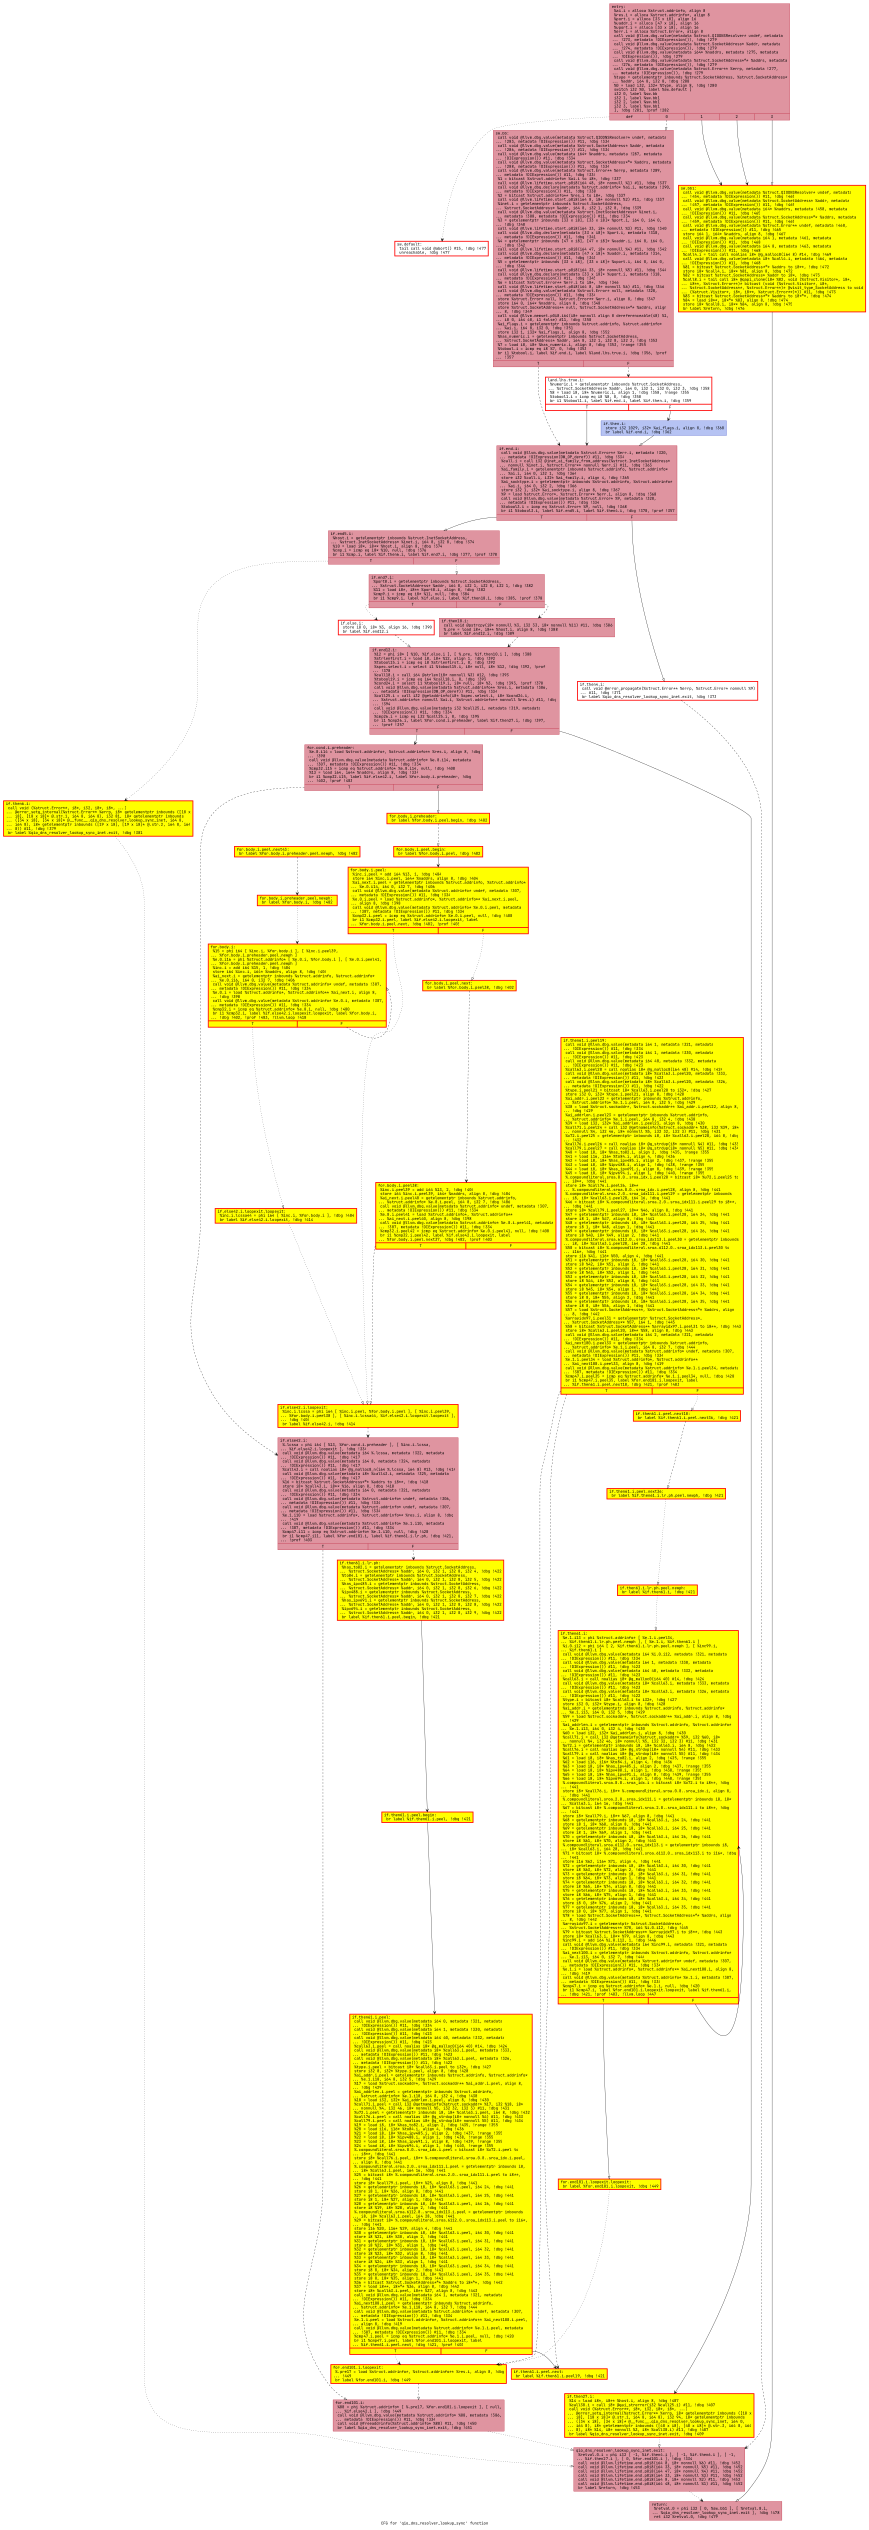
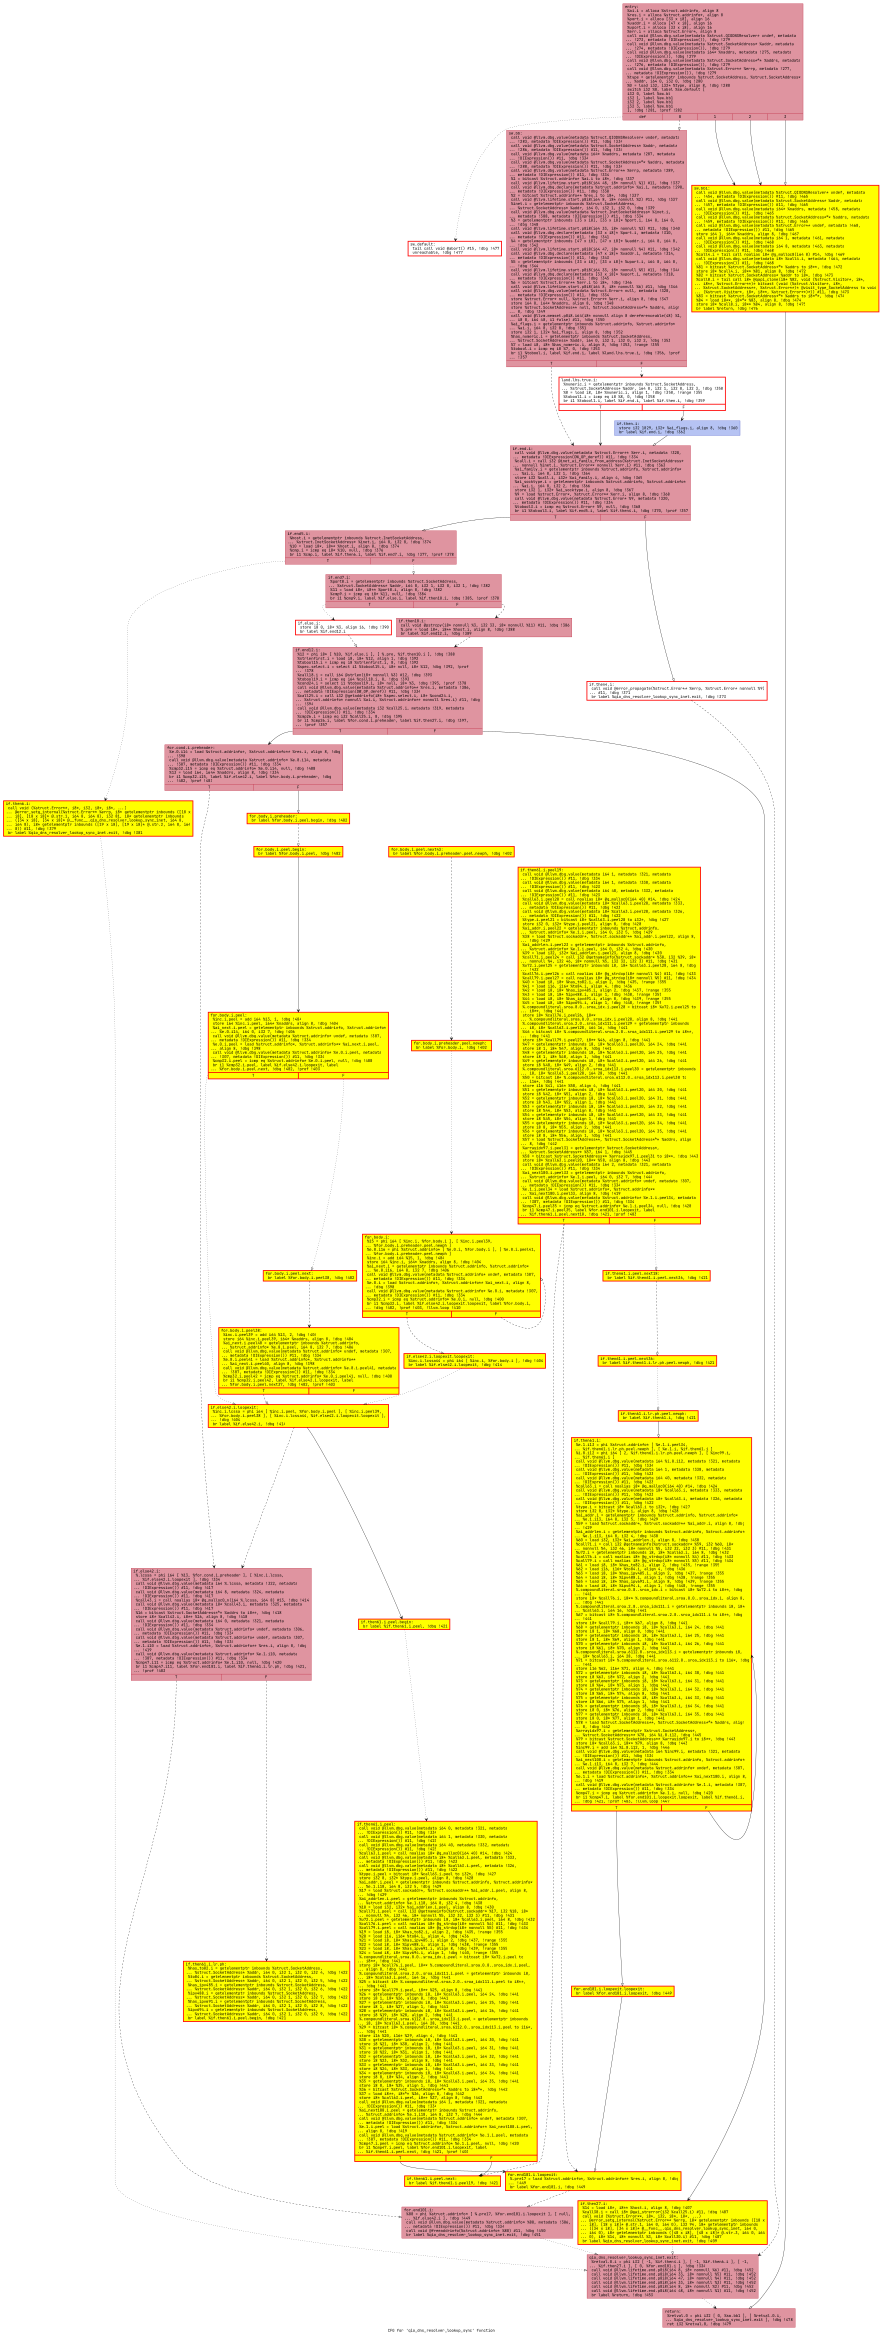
edge "for.body.i:" -> "if.else42.i.loopexit.loopexit:": style dotted -> dashed
edge "if.then61.i.lr.ph.peel.newph:" -> "if.then61.i:": style dotted -> solid
edge "if.then61.i.lr.ph:" -> "if.then61.i.peel.begin:": now "if.else42.i.loopexit:" -> "if.then61.i.peel.begin:"
edge "if.then61.i.peel.begin:" -> "if.then61.i.peel:": style solid -> dotted
edge "for.end101.i.loopexit.loopexit:" -> "for.end101.i.loopexit:": style dotted -> solid
edge "if.then61.i.peel:" -> "for.end101.i.loopexit:": style dotted -> solid
